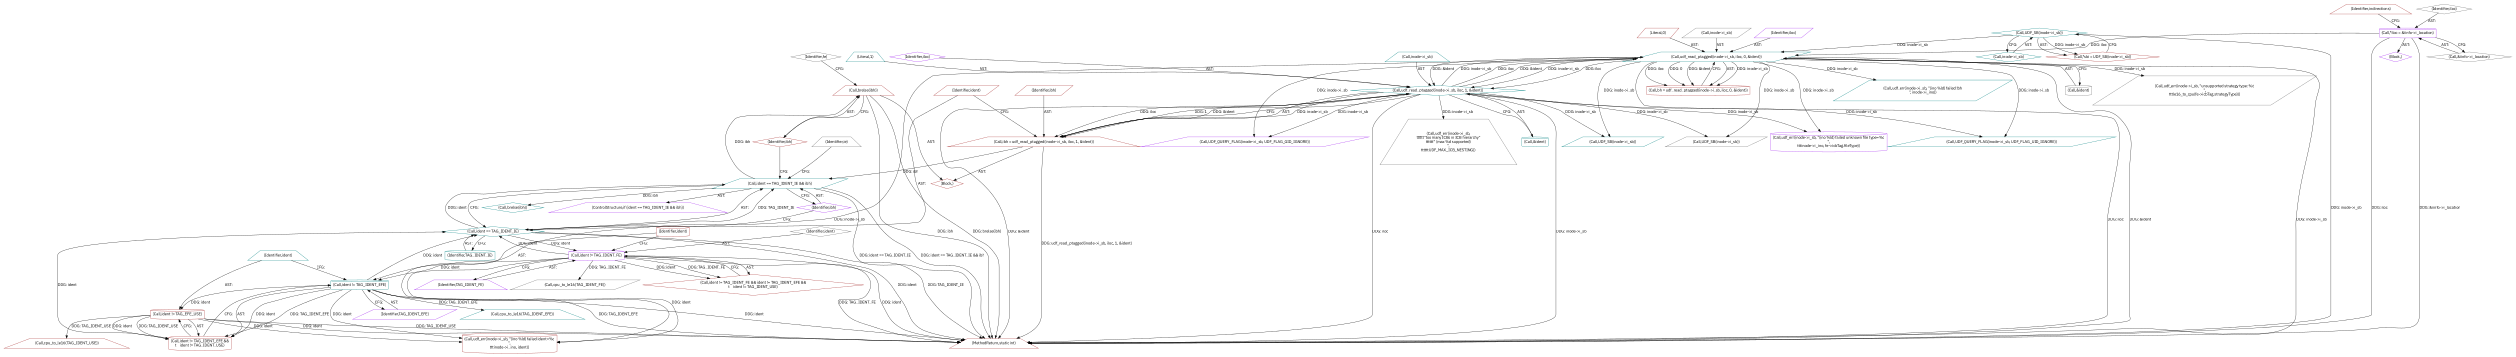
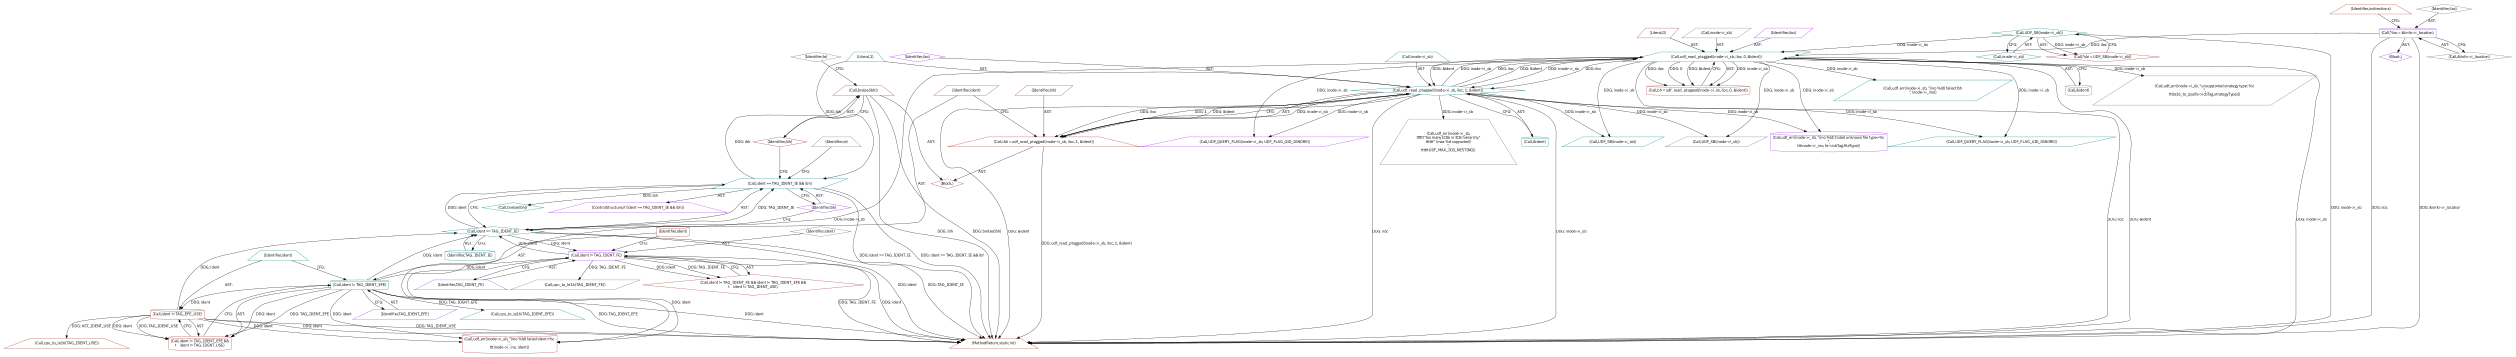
edge "(Call,ibh = udf_read_ptagged(inode->i_sb, iloc, 1, &ident))" -> "(Call,ident == TAG_IDENT_IE && ibh)": now "(Literal,1)" -> "(Call,ident == TAG_IDENT_IE && ibh)"
edge "(Call,ident != TAG_IDENT_EFE && t    ident != TAG_IDENT_USE)" -> "(Call,ident == TAG_IDENT_IE)": now "(Call,ident != TAG_EFE_USE)" -> "(Call,ident == TAG_IDENT_IE)"
edge "(Call,ident != TAG_IDENT_FE)" -> "(Call,ident != TAG_IDENT_EFE)": reversed
edge "(Call,ident != TAG_EFE_USE)" -> "(Call,cpu_to_le16(TAG_IDENT_USE))": label "DDG: TAG_IDENT_USE" -> "DDG: AST_IDENT_USE"
